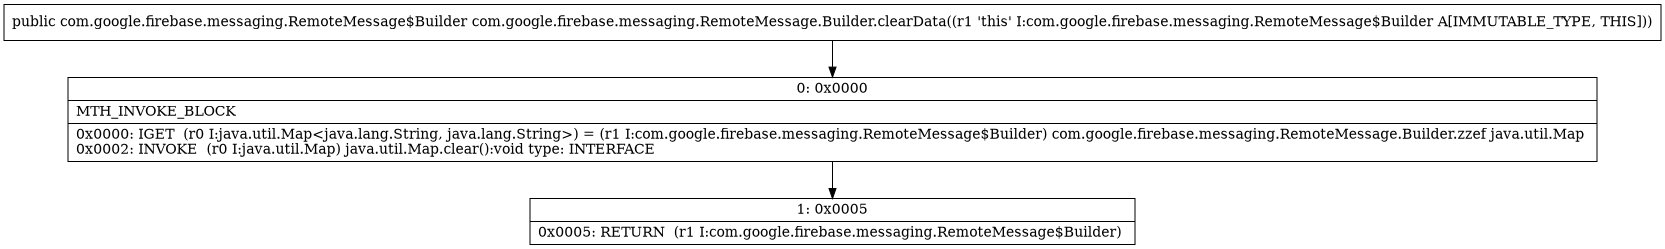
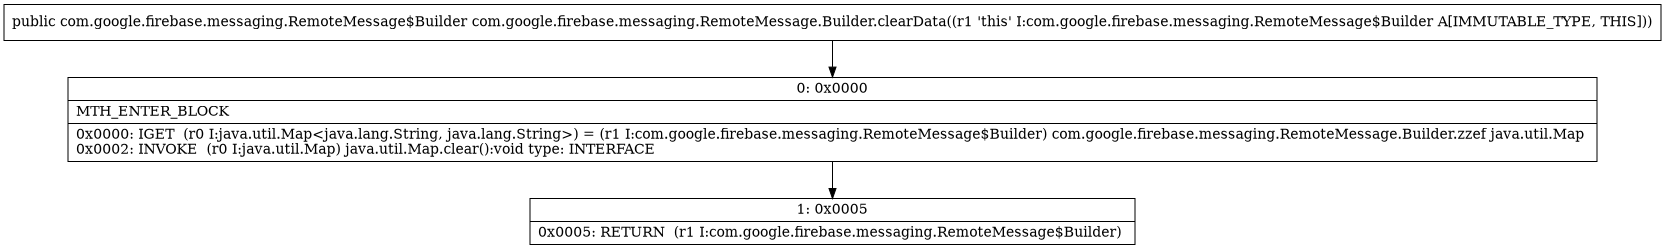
node "0: 0x0000": text "MTH_INVOKE_BLOCK" -> "MTH_ENTER_BLOCK"
